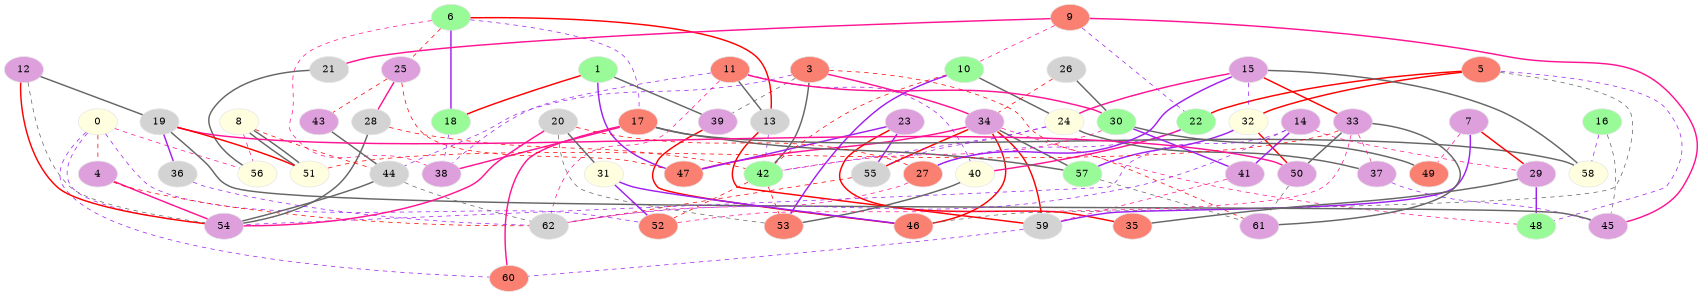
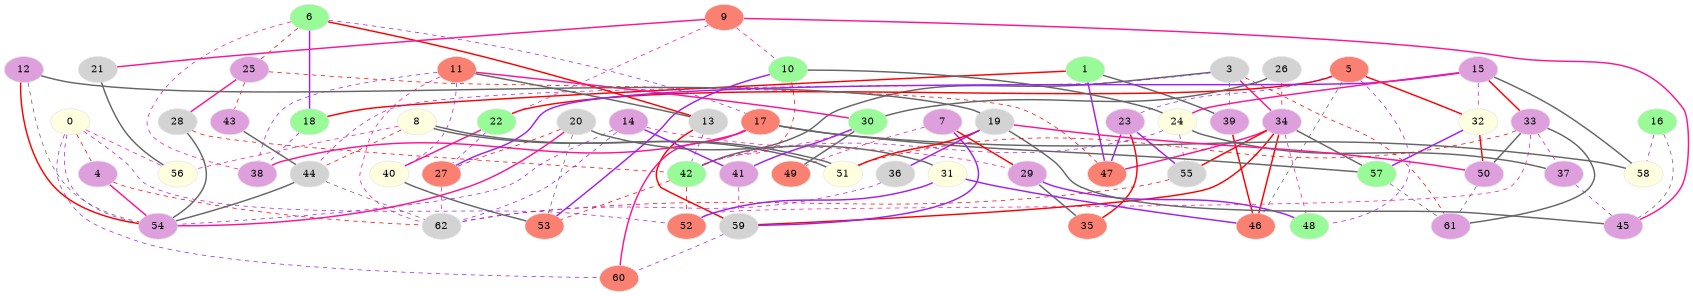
node "3": fillcolor salmon -> lightgrey
edge "9" -- "22": color purple -> deeppink
edge "5" -- "23": added
